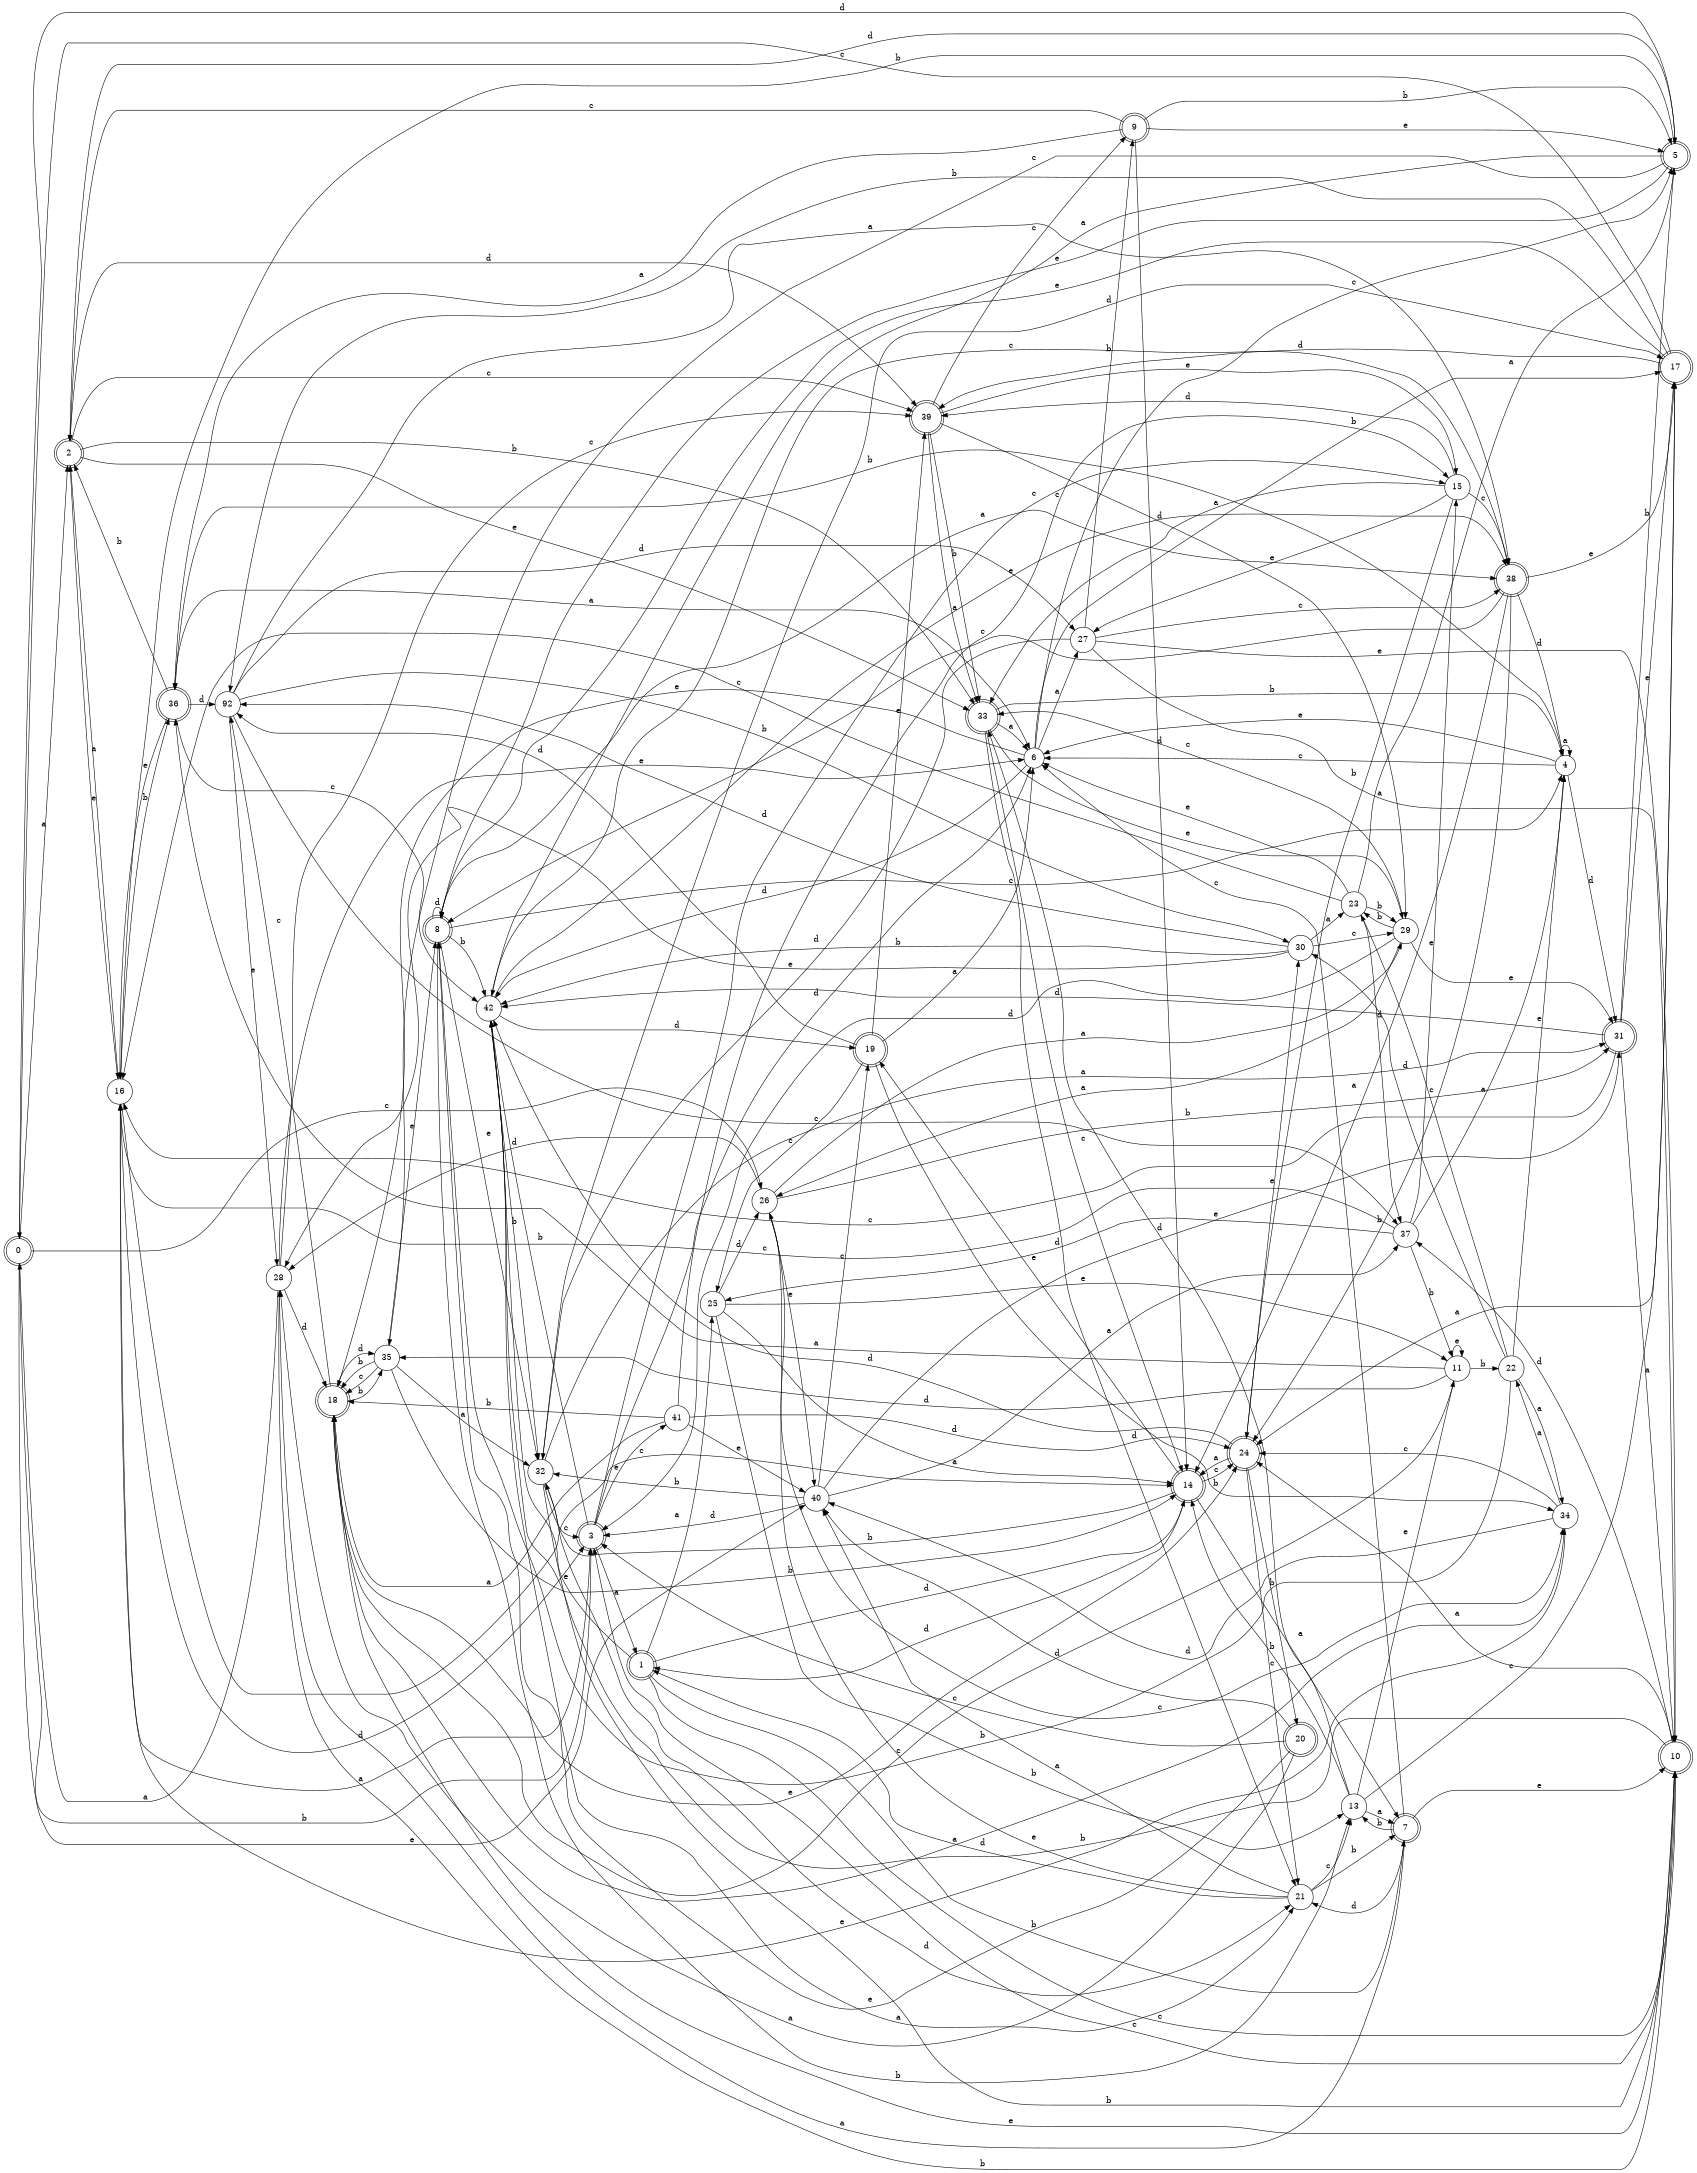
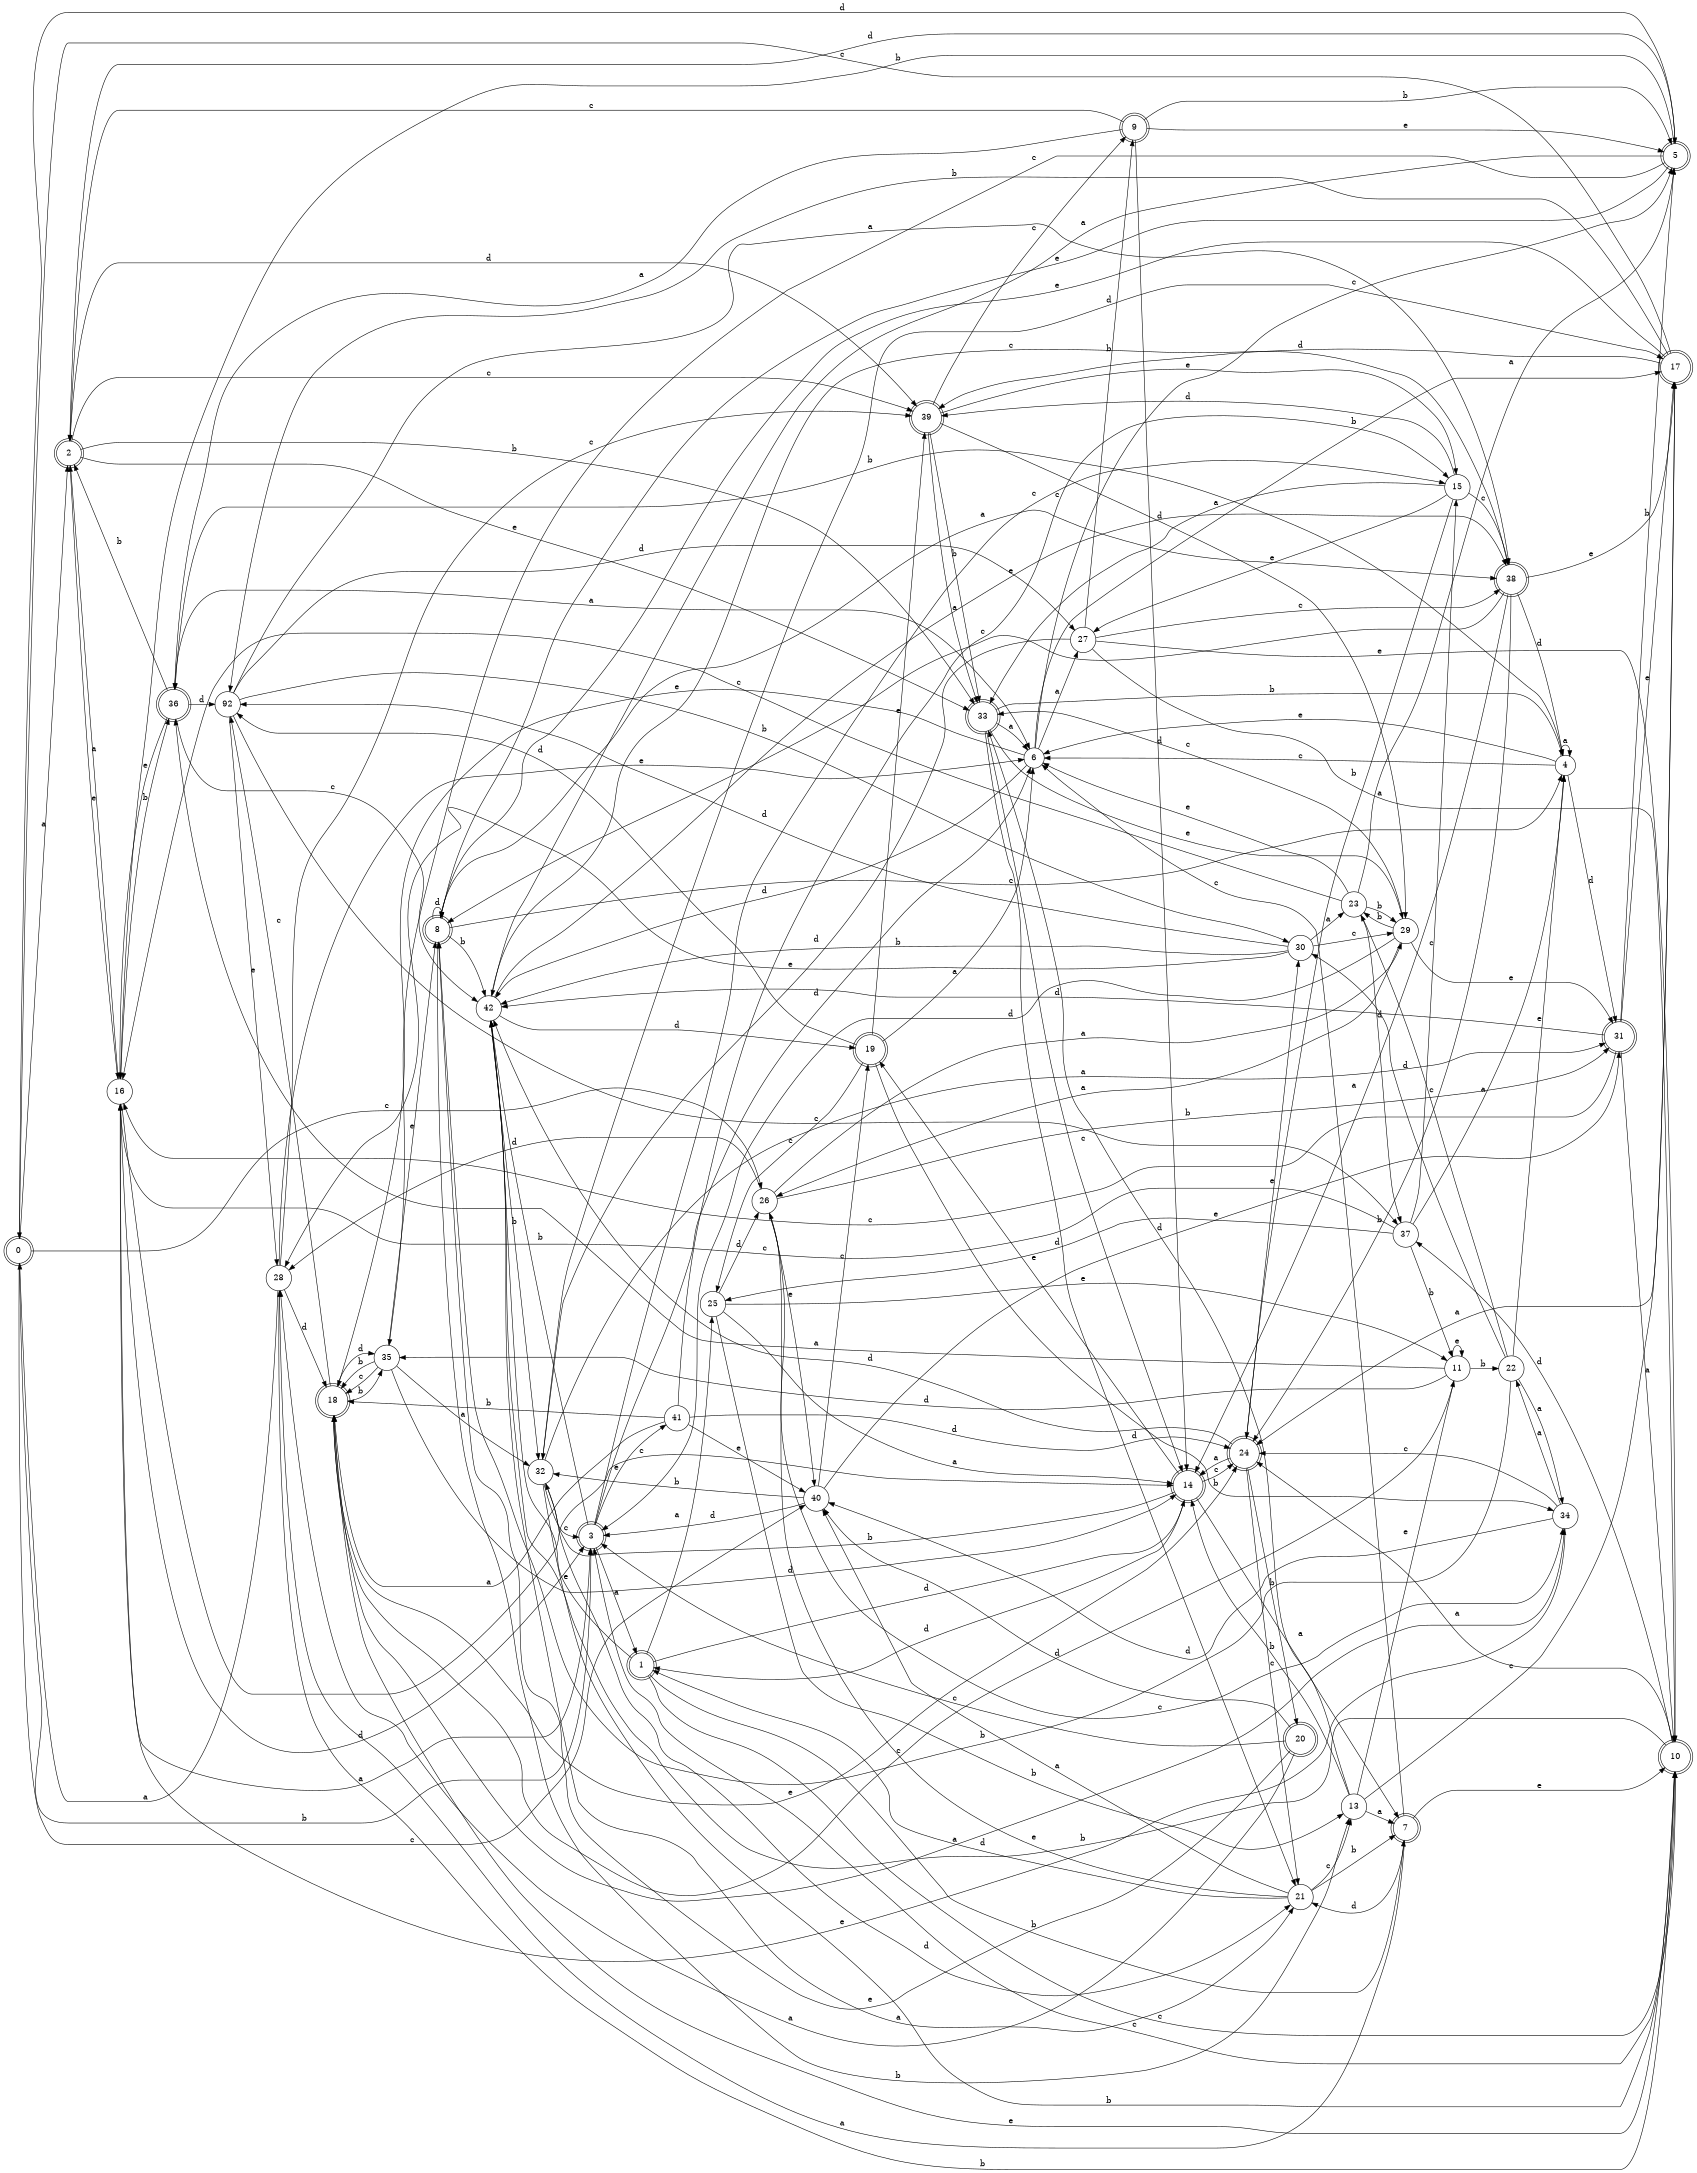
edge "37" -> "15": label "e" -> "c"
edge "8" -> "32": removed, label "e"
edge "40" -> "37": removed, label "a"
edge "35" -> "14": label "b" -> "d"
edge "7" -> "13": removed, label "b"
edge "0" -> "40": label "e" -> "c"
